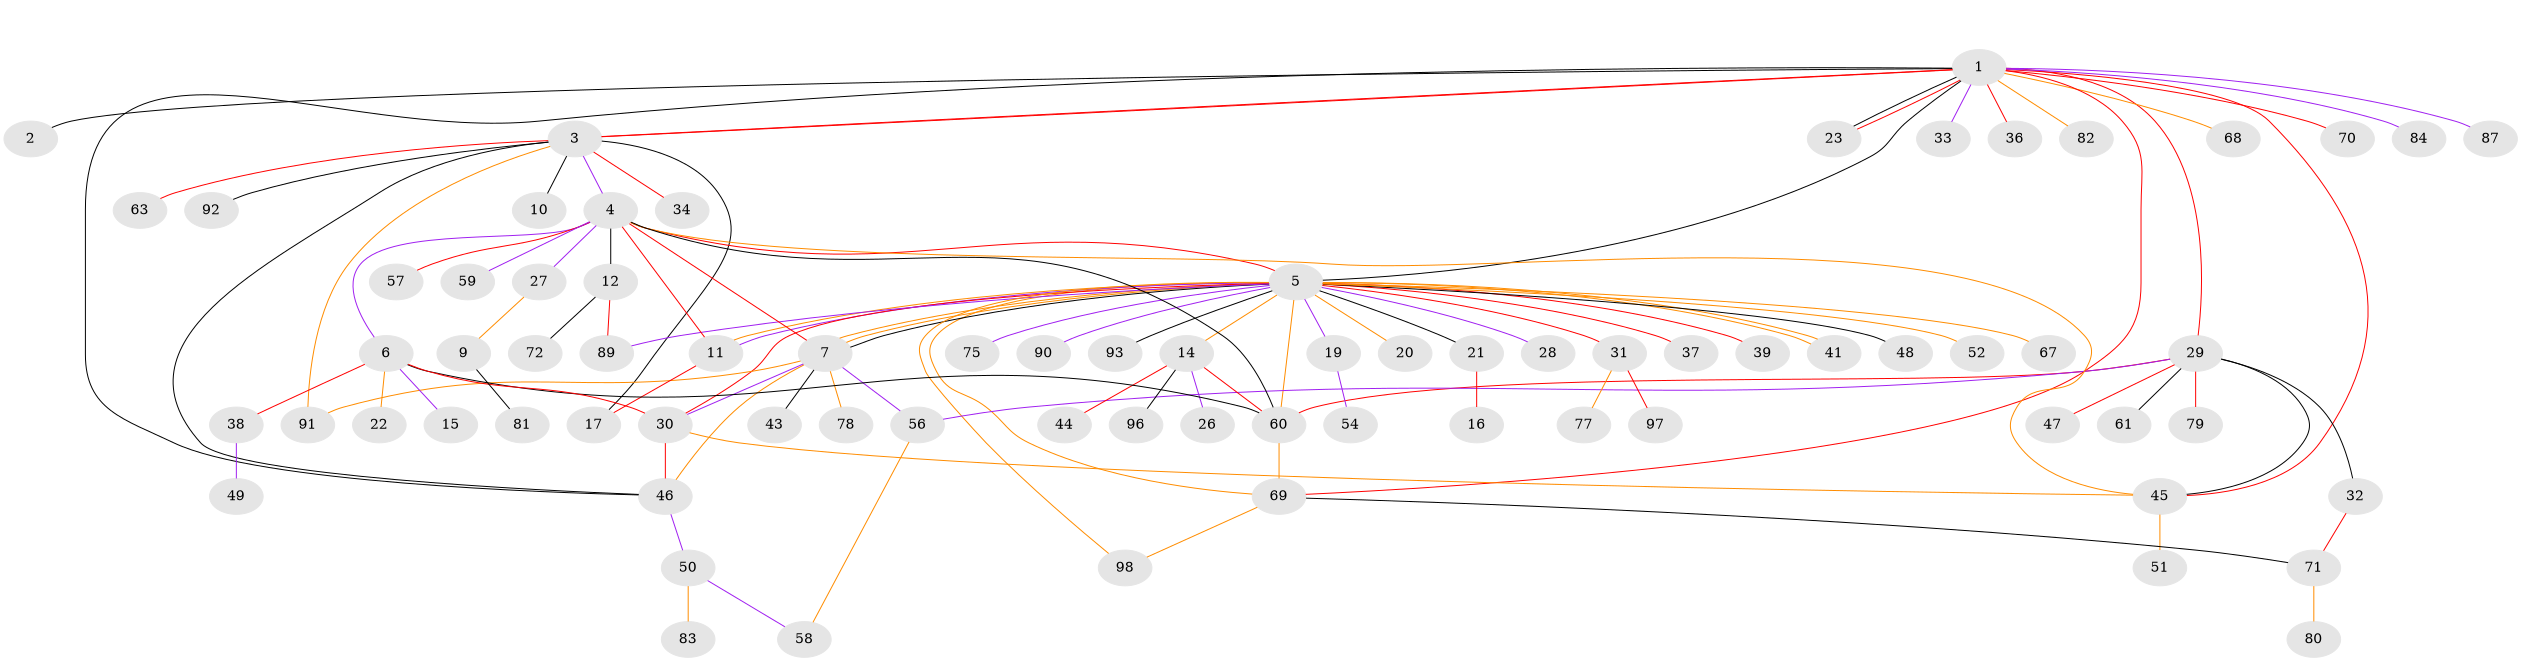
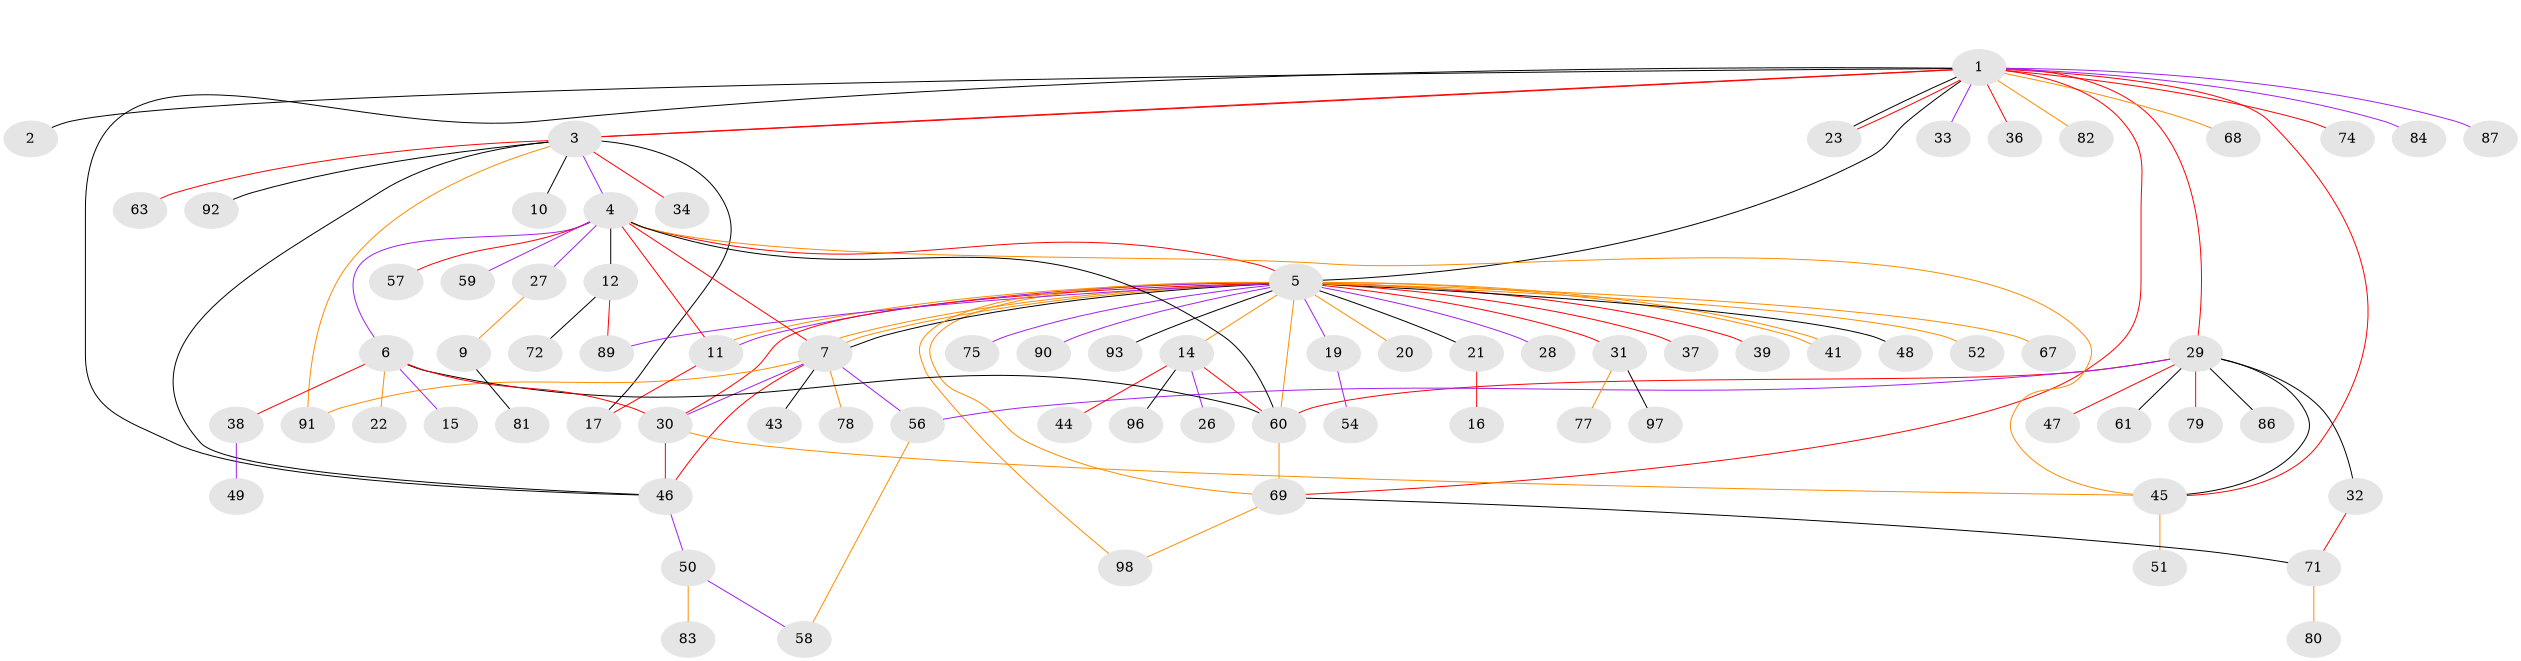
node "70": label "70" -> "74"
edge "31" -- "97": color red -> black
edge "7" -- "46": color darkorange -> red
node "86": added
